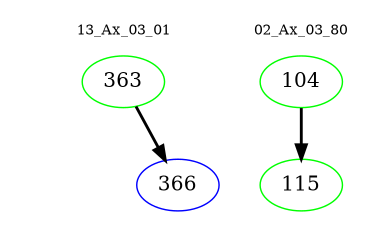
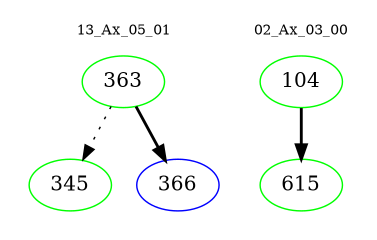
cluster "13_Ax_03_01": label "13_Ax_03_01" -> "13_Ax_05_01"
cluster "02_Ax_03_80": label "02_Ax_03_80" -> "02_Ax_03_00"
node "345": added
node "115": label "115" -> "615"
